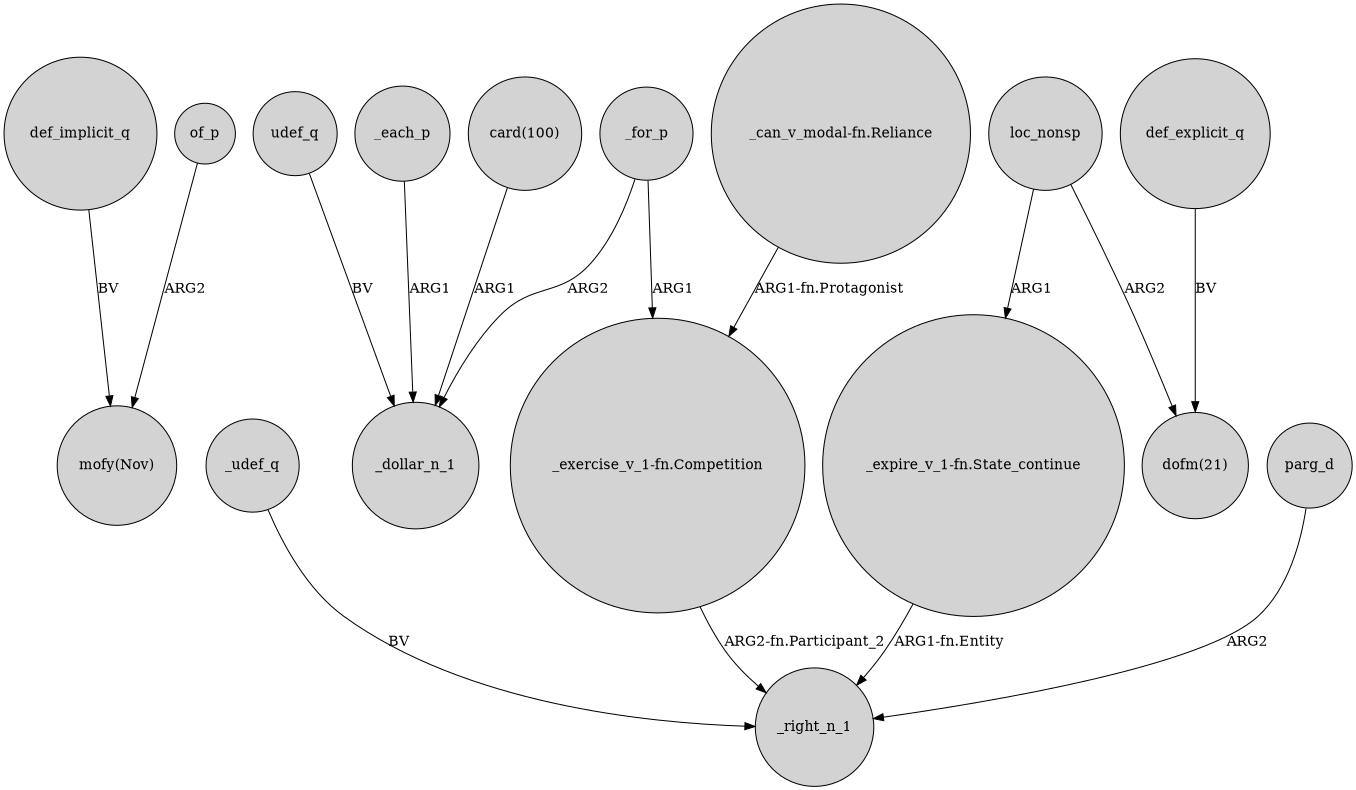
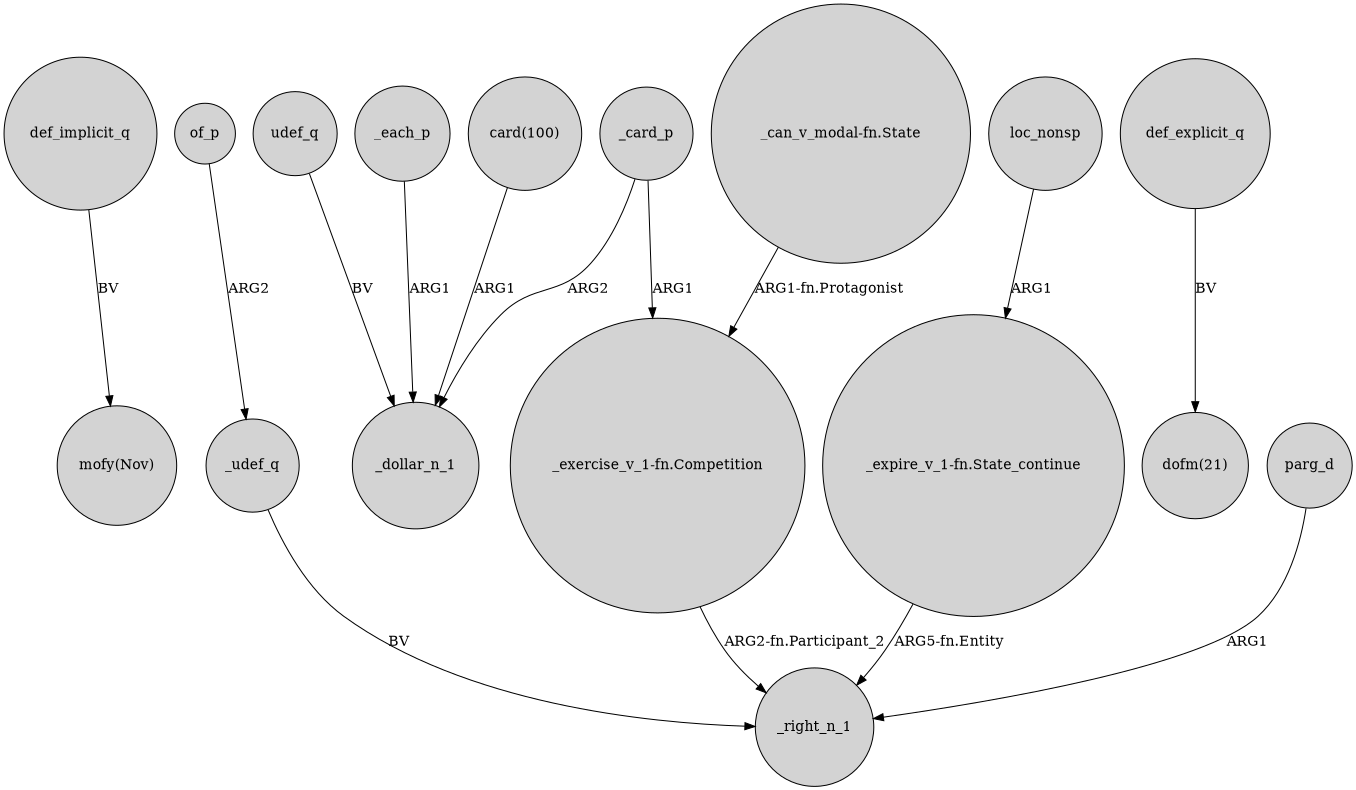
node "_for_p": label "_for_p" -> "_card_p"
node "_can_v_modal-fn.Reliance": label "_can_v_modal-fn.Reliance" -> "_can_v_modal-fn.State"
edge "of_p" -> "mofy(Nov)": now "of_p" -> "_udef_q"
edge "loc_nonsp" -> "dofm(21)": removed, label "ARG2"
edge "_expire_v_1-fn.State_continue" -> "_right_n_1": label "ARG1-fn.Entity" -> "ARG5-fn.Entity"
edge "parg_d" -> "_right_n_1": label "ARG2" -> "ARG1"
